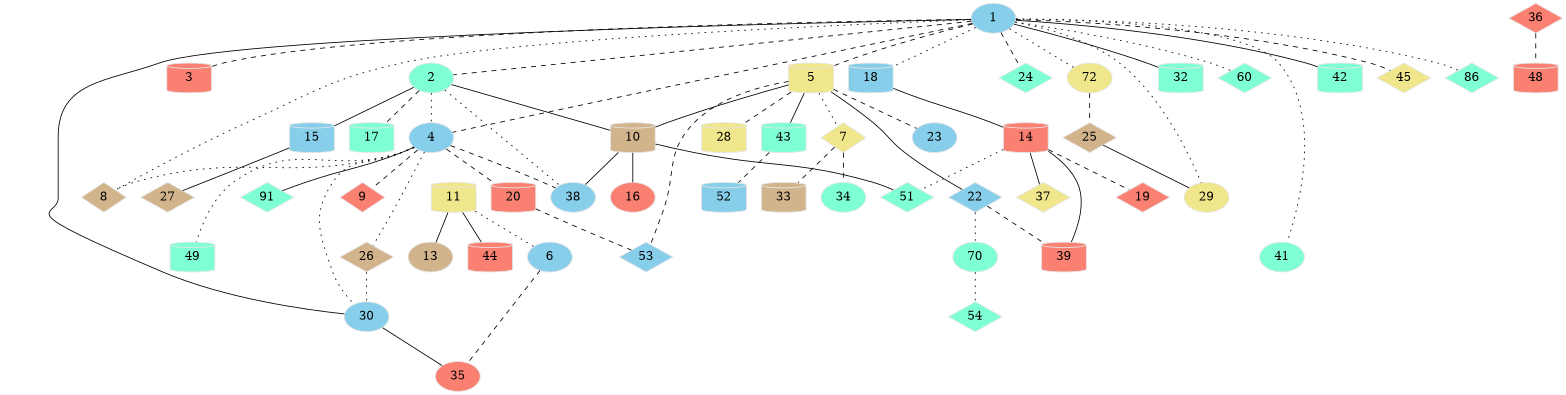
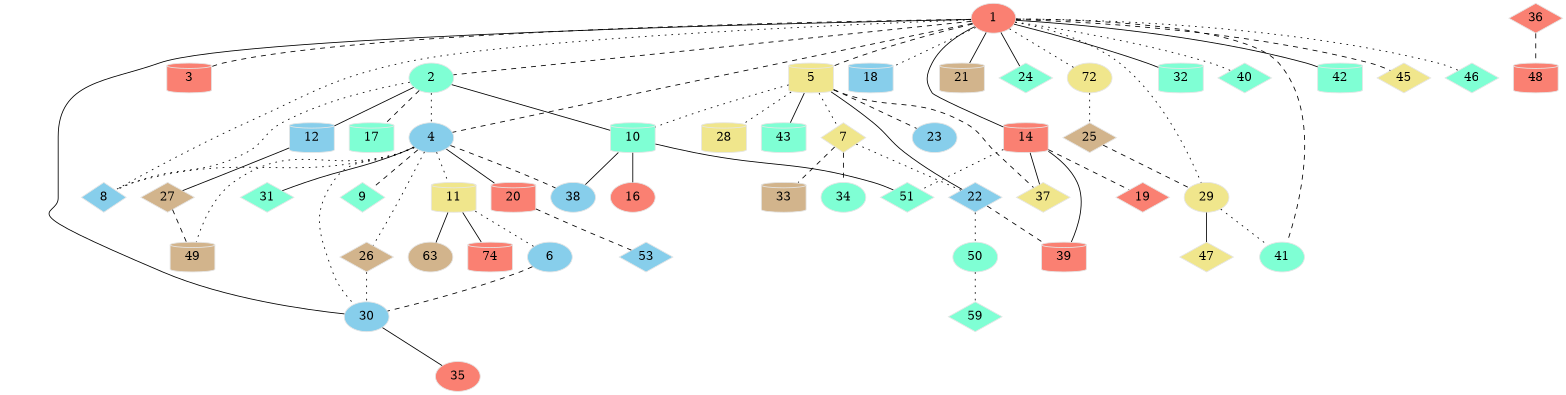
node "1": fillcolor skyblue -> salmon
edge "1" -- "24": style dashed -> solid
edge "1" -- "41": style dotted -> dashed
node "21": added
node "60": label "60" -> "40"
node "86": label "86" -> "46"
edge "5" -- "28": style dashed -> dotted
edge "18" -- "14": now "1" -- "14"
edge "72" -- "25": style dashed -> dotted
edge "5" -- "10": style solid -> dotted
edge "5" -- "53": now "5" -- "37"
node "15": label "15" -> "12"
edge "2" -- "38": now "2" -- "8"
node "10": fillcolor tan -> aquamarine
edge "4" -- "20": style dashed -> solid
edge "25" -- "29": style solid -> dashed
edge "4" -- "11": added
edge "7" -- "22": added
node "8": fillcolor tan -> skyblue
node "91": label "91" -> "31"
node "9": fillcolor salmon -> aquamarine
node "52": removed
edge "27" -- "49": added
edge "29" -- "41": added
node "49": fillcolor aquamarine -> tan
node "13": label "13" -> "63"
node "44": label "44" -> "74"
node "70": label "70" -> "50"
node "47": added
edge "6" -- "35": now "6" -- "30"
node "54": label "54" -> "59"
